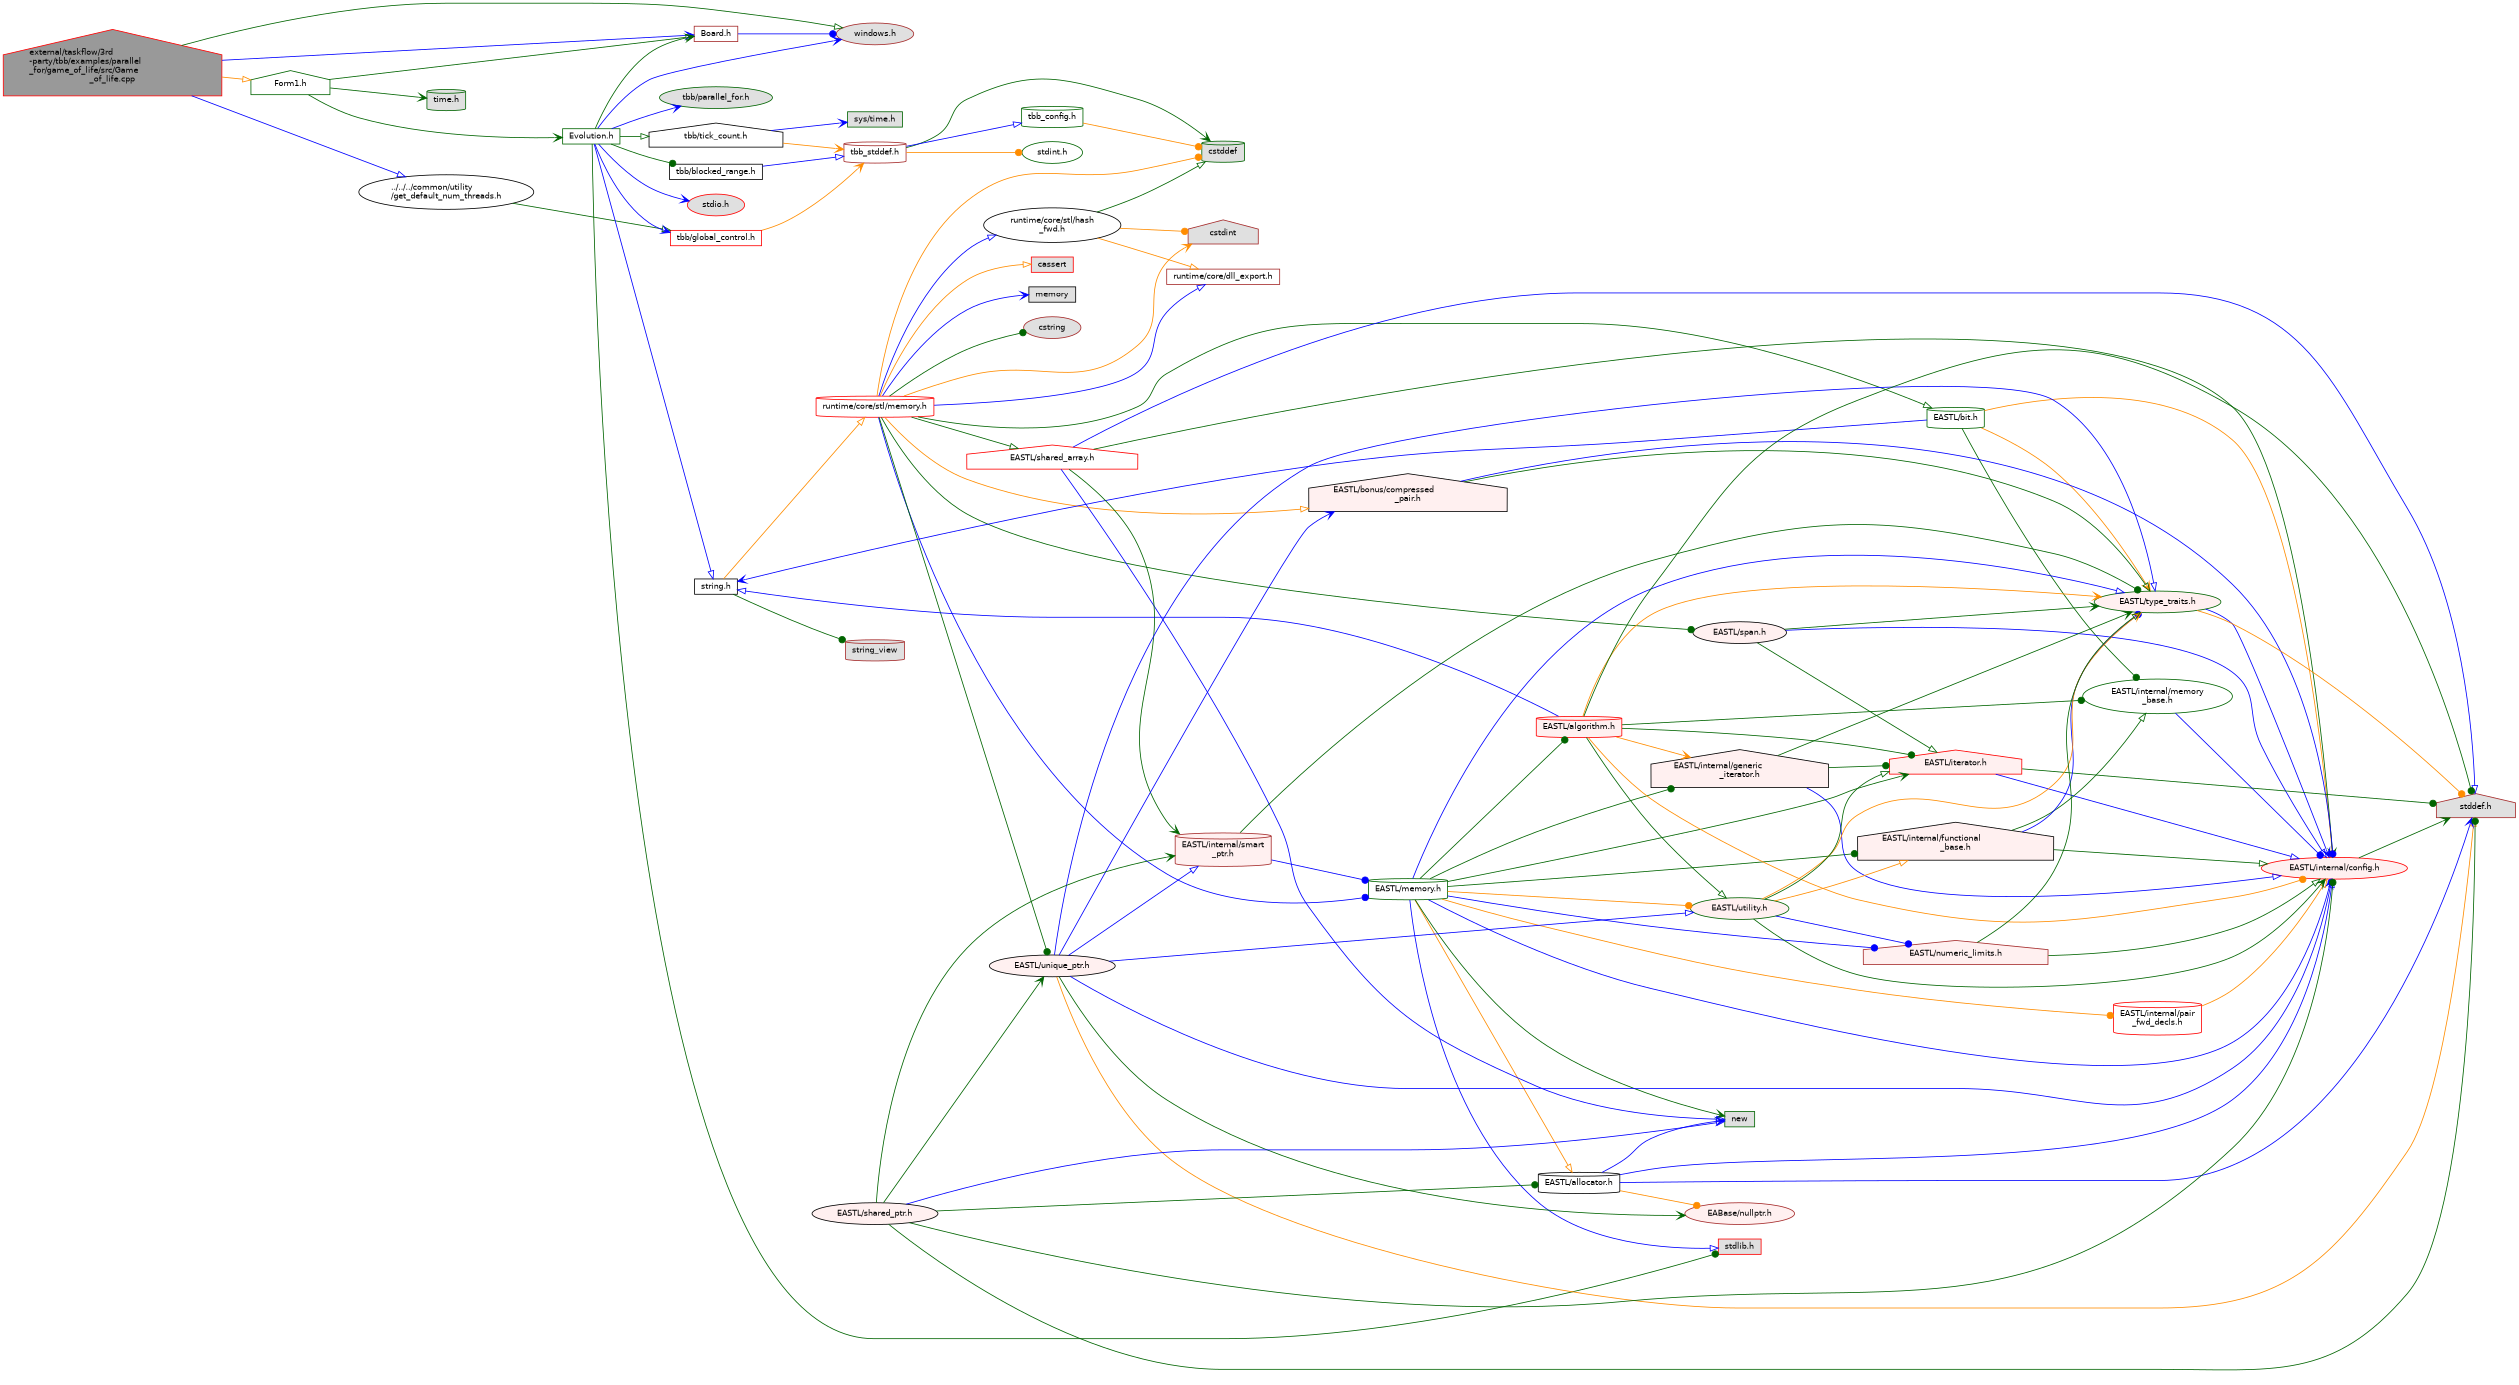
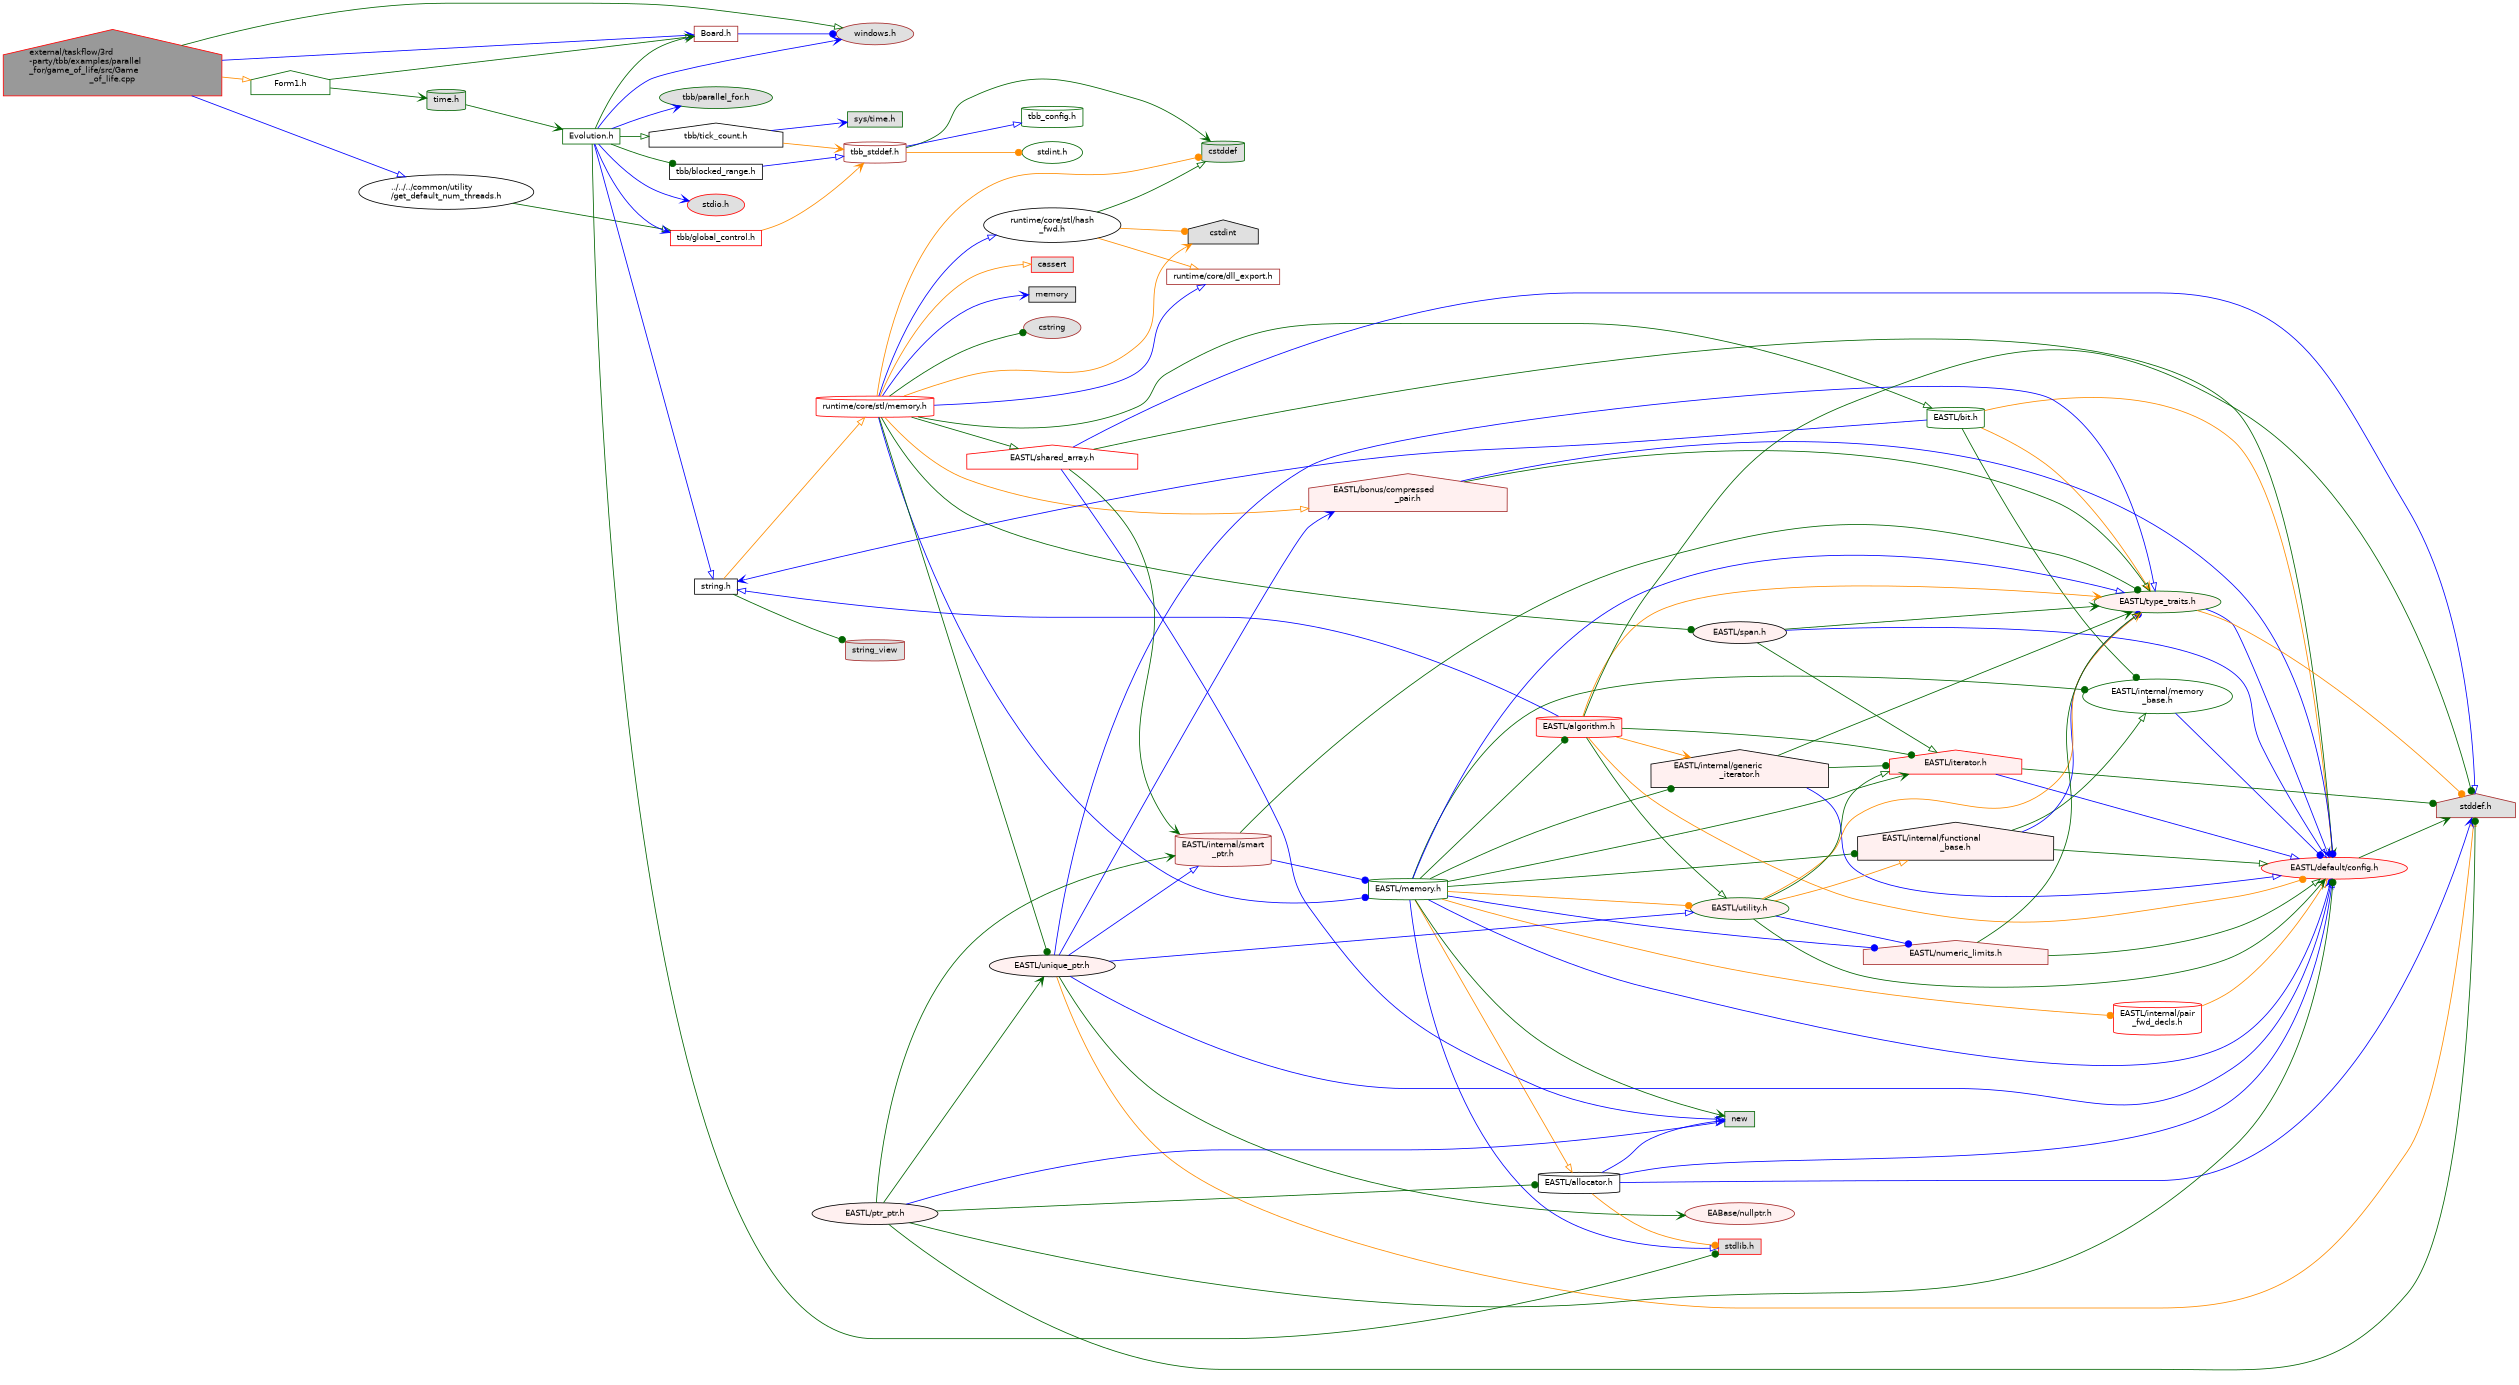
edge "Form1.h" -> "Evolution.h": now "time.h" -> "Evolution.h"
edge "tbb_config.h" -> "cstddef": removed
node "cstdint": color brown -> black
node "EASTL/bonus/compressed _pair.h": color black -> brown
edge "EASTL/algorithm.h" -> "EASTL/internal/memory _base.h": now "EASTL/memory.h" -> "EASTL/internal/memory _base.h"
node "EASTL/internal/config.h": label "EASTL/internal/config.h" -> "EASTL/default/config.h"
edge "EASTL/allocator.h" -> "EABase/nullptr.h": now "EASTL/allocator.h" -> "stdlib.h"
node "EASTL/shared_ptr.h": label "EASTL/shared_ptr.h" -> "EASTL/ptr_ptr.h"
